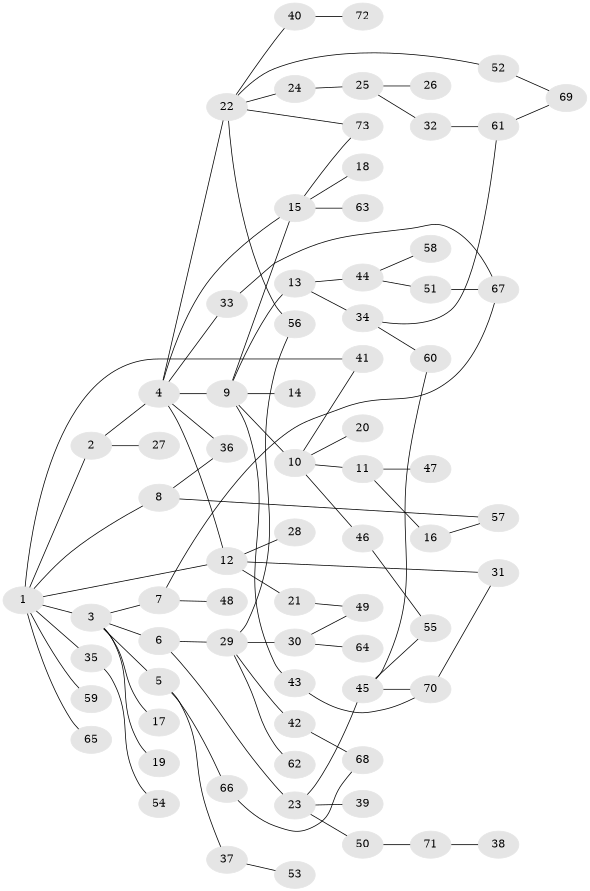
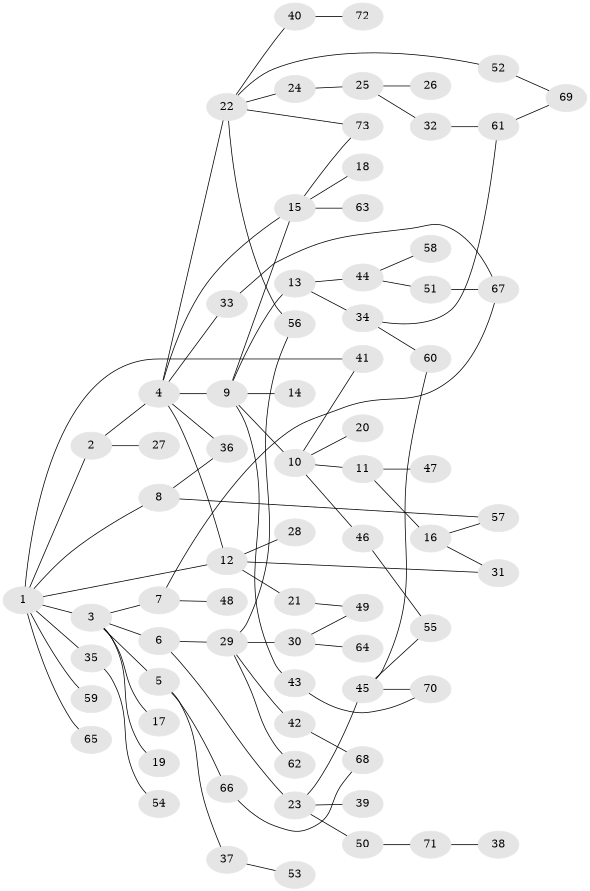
edge "31" -- "70": now "31" -- "16"
